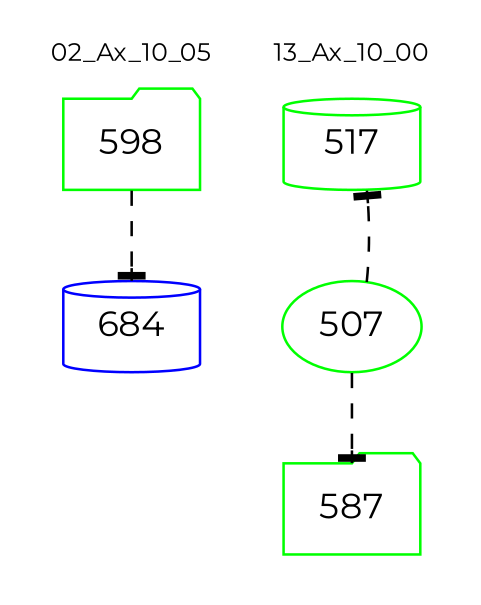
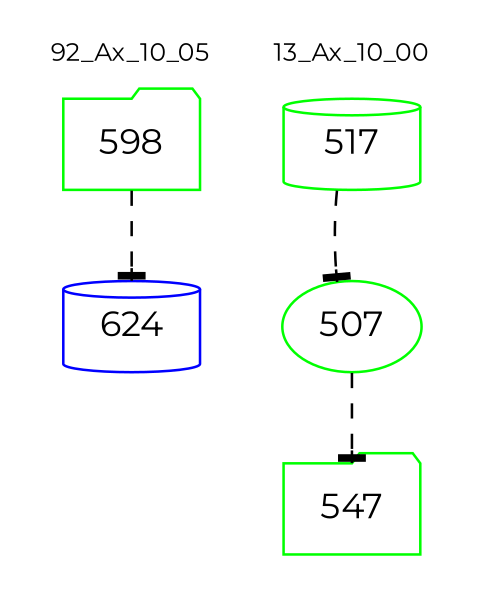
cluster "02_Ax_10_05": label "02_Ax_10_05" -> "92_Ax_10_05"
edge "507" -> "517": reversed
node "684": label "684" -> "624"
node "587": label "587" -> "547"
